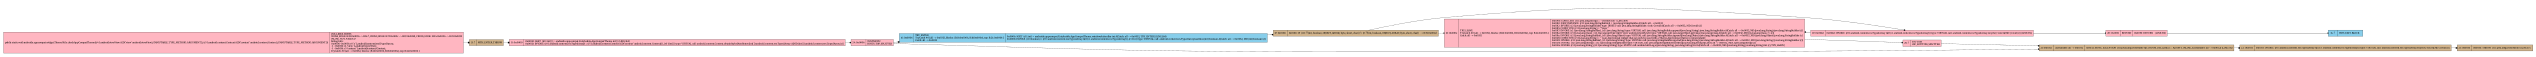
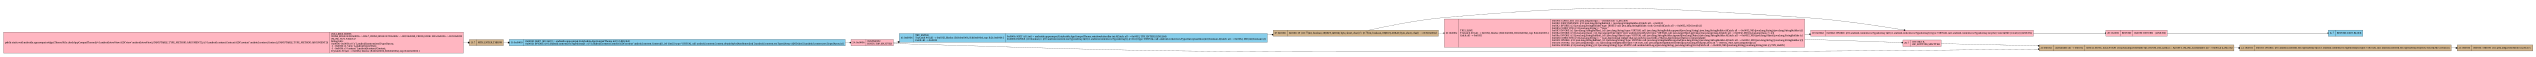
edge "19: 0x002d" -> "18: 0x000e": reversed
node "14: ?": text "MTH_EXIT_BLOCK" -> "RETURN_EXIT_BLOCK"
node "25: ?": text "BOTTOM" -> "SYNTHETIC"
node "15: 0x0000": fillcolor lightpink -> skyblue
